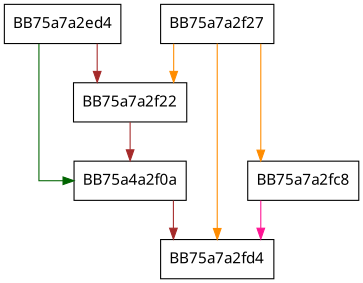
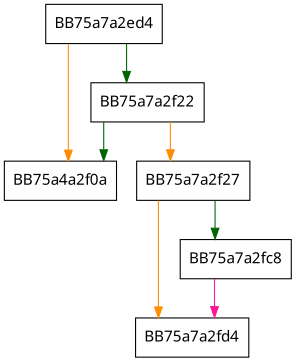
edge "BB75a7a2ed4" -> "BB75a7a2f22": color brown -> darkgreen
edge "BB75a7a2f27" -> "BB75a7a2f22": reversed
edge "BB75a7a2f27" -> "BB75a7a2fc8": color darkorange -> darkgreen
edge "BB75a7a2ed4" -> "BB75a4a2f0a": color darkgreen -> darkorange
edge "BB75a7a2f22" -> "BB75a4a2f0a": color brown -> darkgreen
edge "BB75a4a2f0a" -> "BB75a7a2fd4": removed
